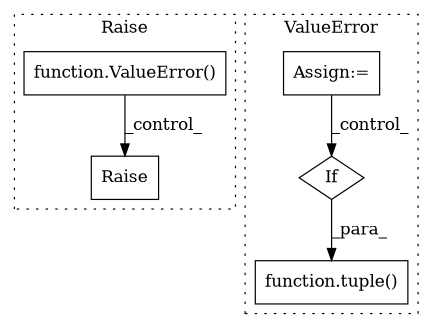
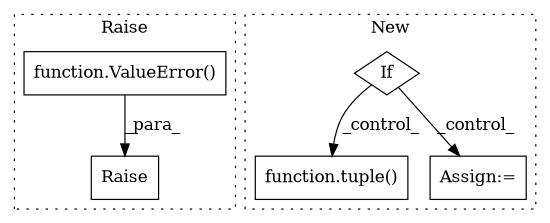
cluster "ValueError": label "ValueError" -> "New"
edge "Assign:=" -> "If": reversed
edge "function.ValueError()" -> "Raise": label "_control_" -> "_para_"
edge "If" -> "function.tuple()": label "_para_" -> "_control_"
